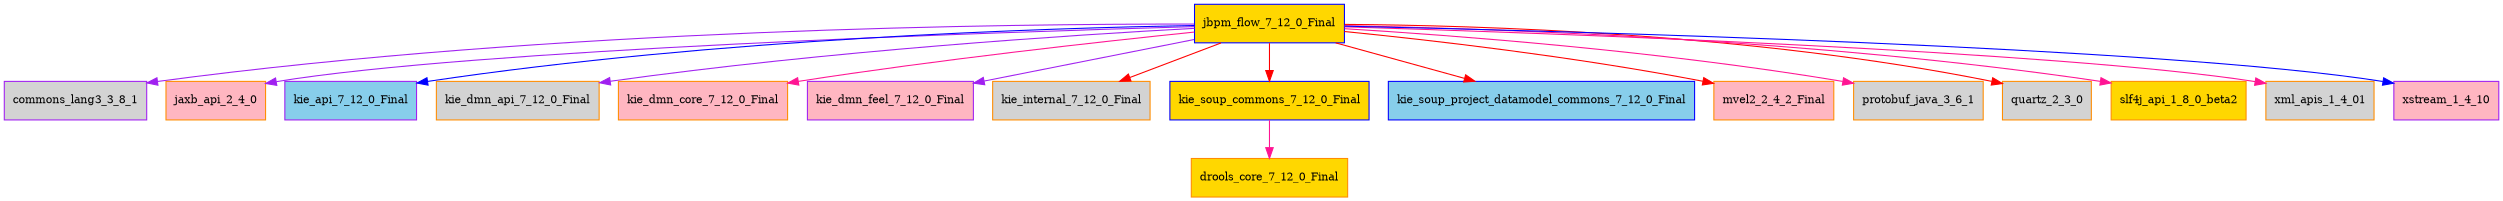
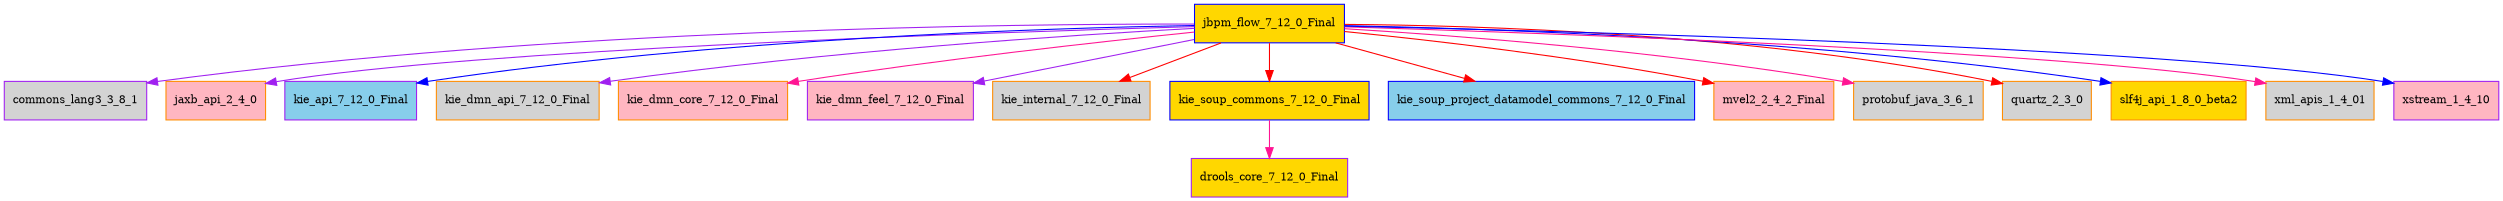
edge "jbpm_flow_7_12_0_Final" -> "slf4j_api_1_8_0_beta2": color deeppink -> blue
node "drools_core_7_12_0_Final": color darkorange -> purple
